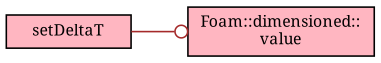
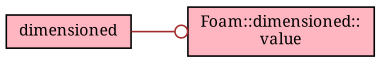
node "setDeltaT": label "setDeltaT" -> "dimensioned"
